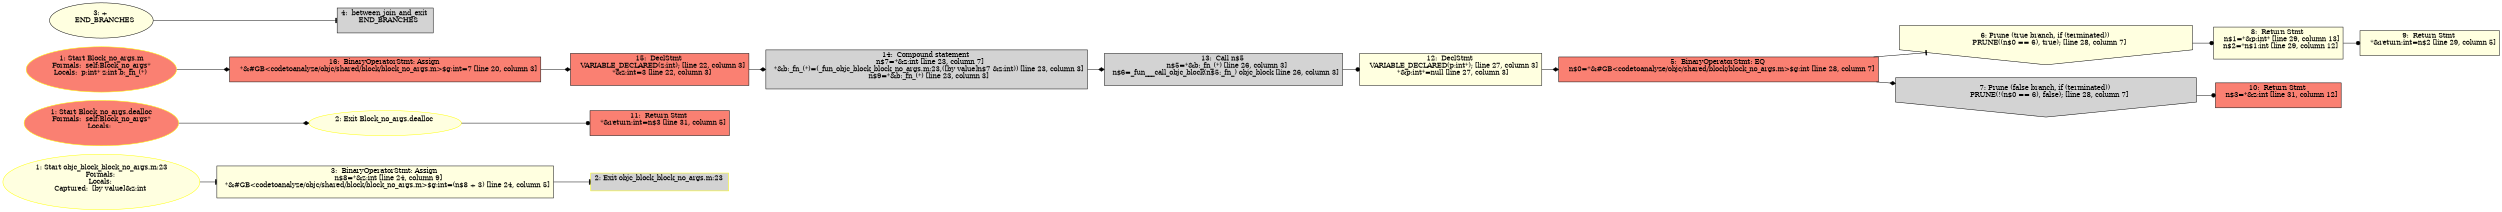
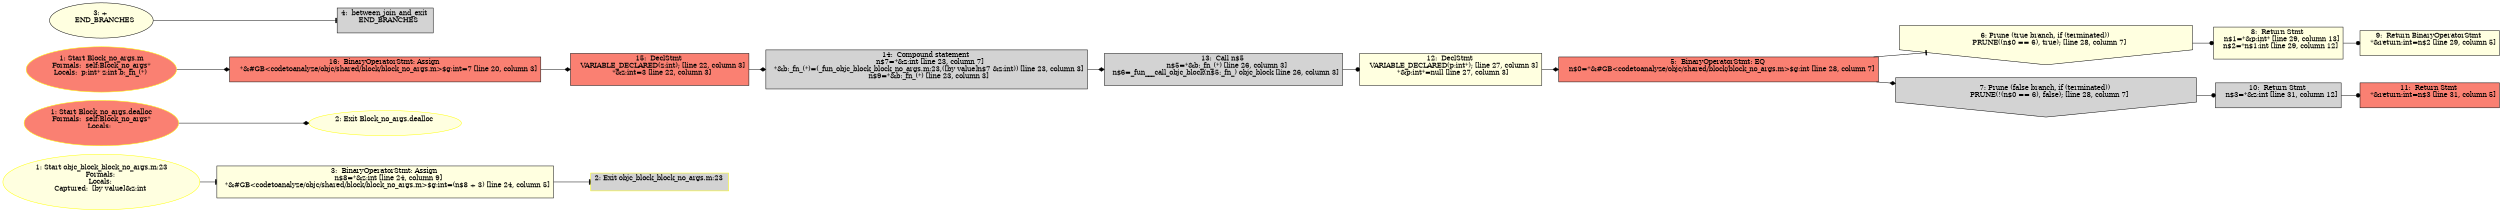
node "9:  Return Stmt *&return:int=n$2 [line 29, column 5]": label "9:  Return Stmt *&return:int=n$2 [line 29, column 5]" -> "9:  Return BinaryOperatorStmt *&return:int=n$2 [line 29, column 5]"
node "10:  Return Stmt n$3=*&z:int [line 31, column 12]": fillcolor salmon -> lightgrey
edge "2: Exit Block_no_args.dealloc" -> "11:  Return Stmt *&return:int=n$3 [line 31, column 5]": now "10:  Return Stmt n$3=*&z:int [line 31, column 12]" -> "11:  Return Stmt *&return:int=n$3 [line 31, column 5]"
